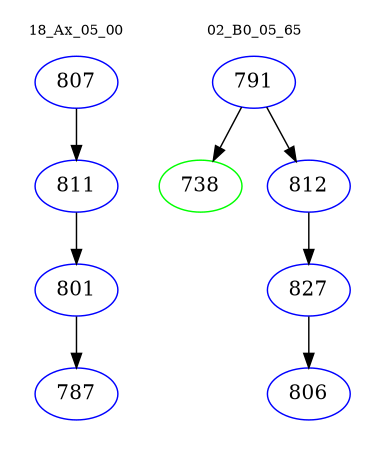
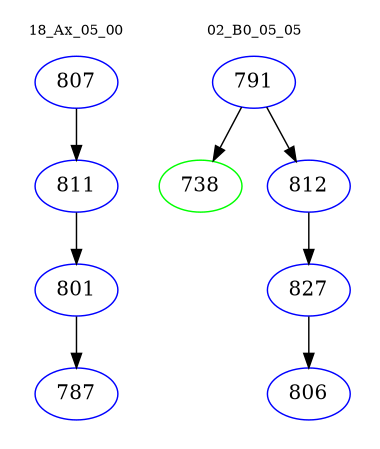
cluster "02_B0_05_65": label "02_B0_05_65" -> "02_B0_05_05"
